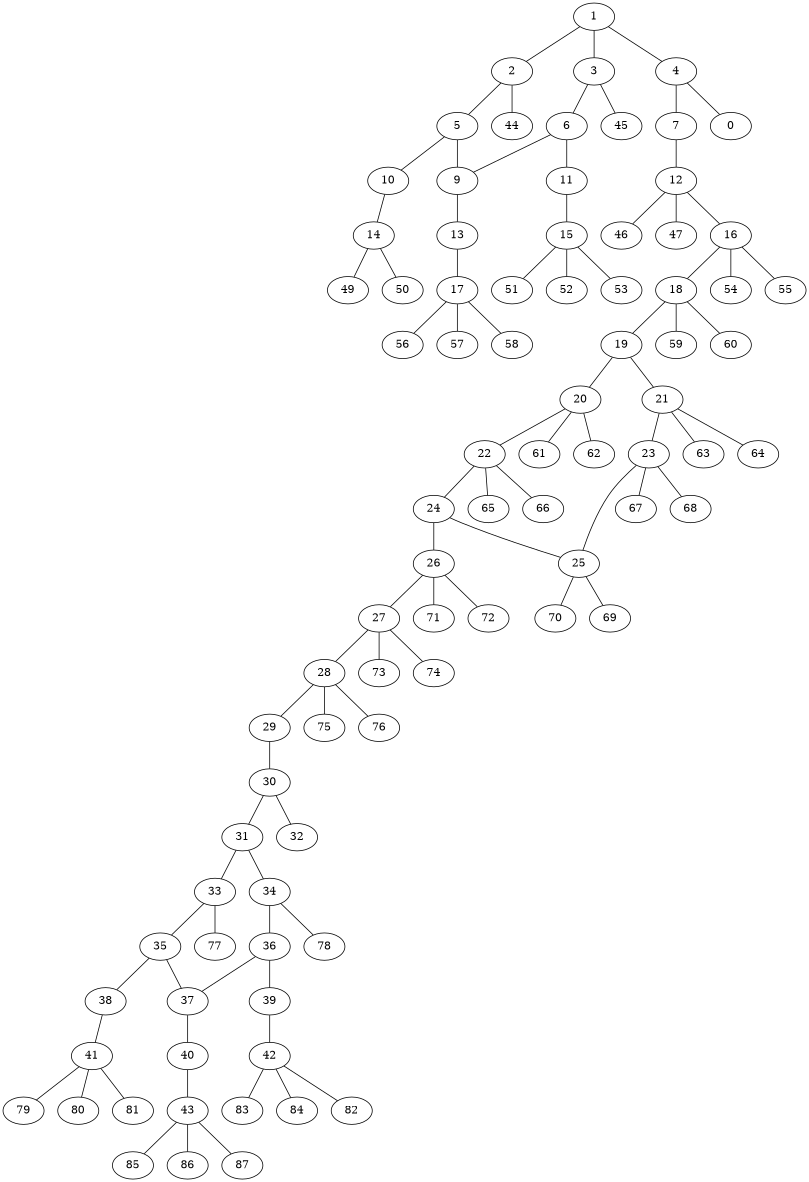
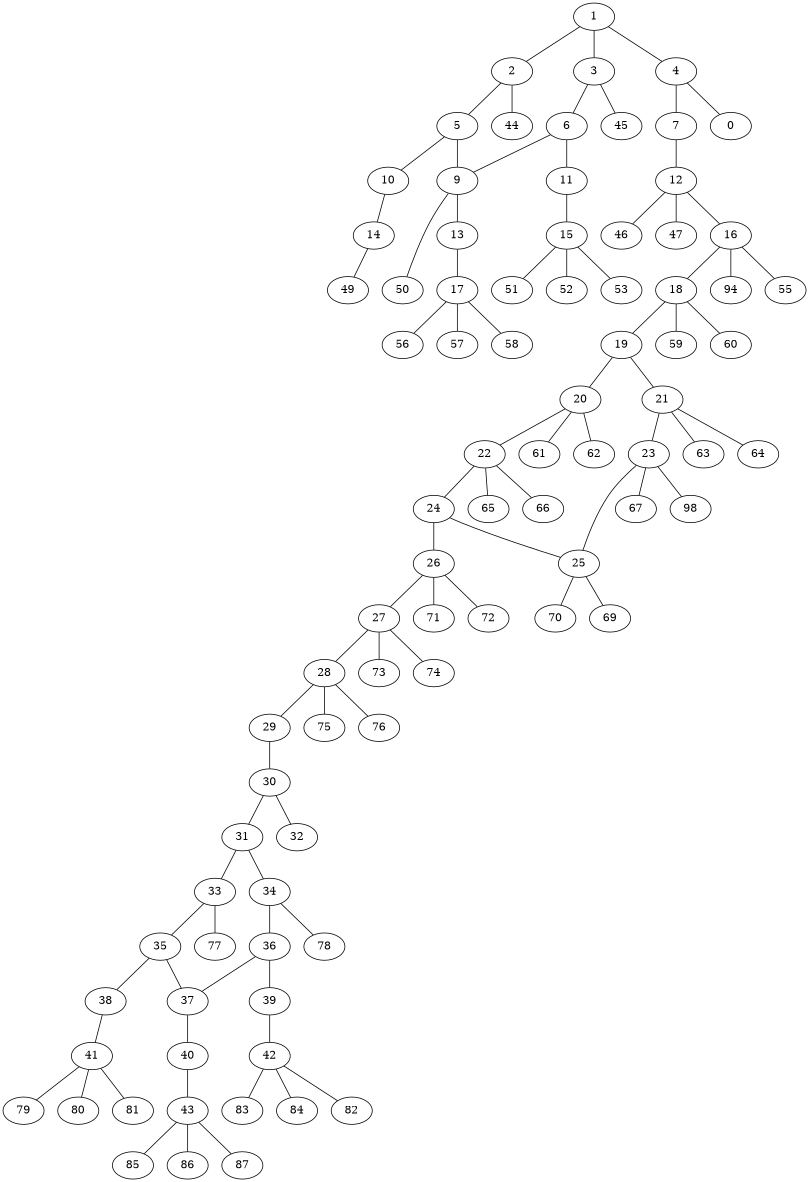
edge "14" -- "50": now "9" -- "50"
node "54": label "54" -> "94"
node "68": label "68" -> "98"
